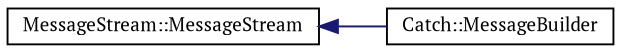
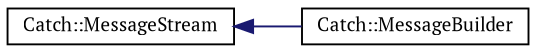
node "MessageStream::MessageStream": label "MessageStream::MessageStream" -> "Catch::MessageStream"
